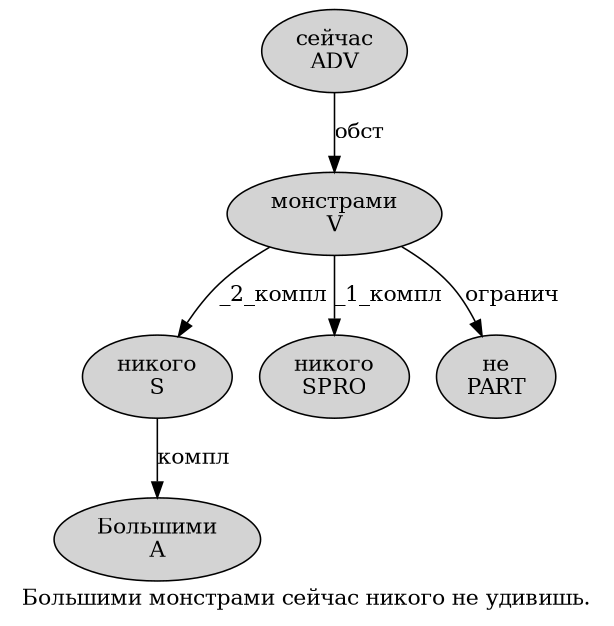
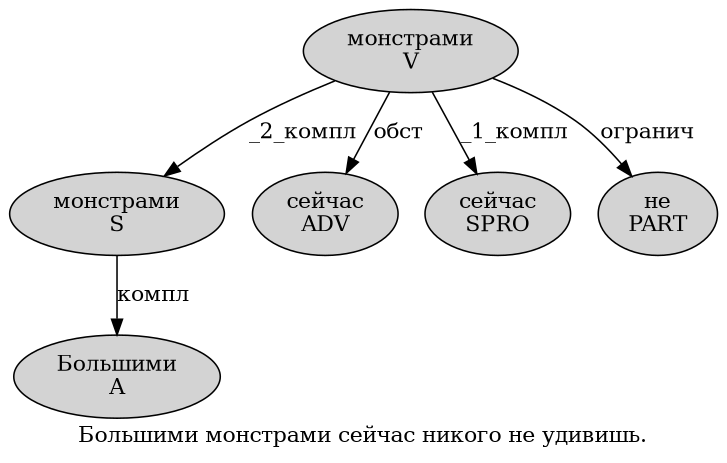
edge "сейчас ADV" -> "монстрами V": reversed
node "никого S": label "никого S" -> "монстрами S"
node "никого SPRO": label "никого SPRO" -> "сейчас SPRO"
